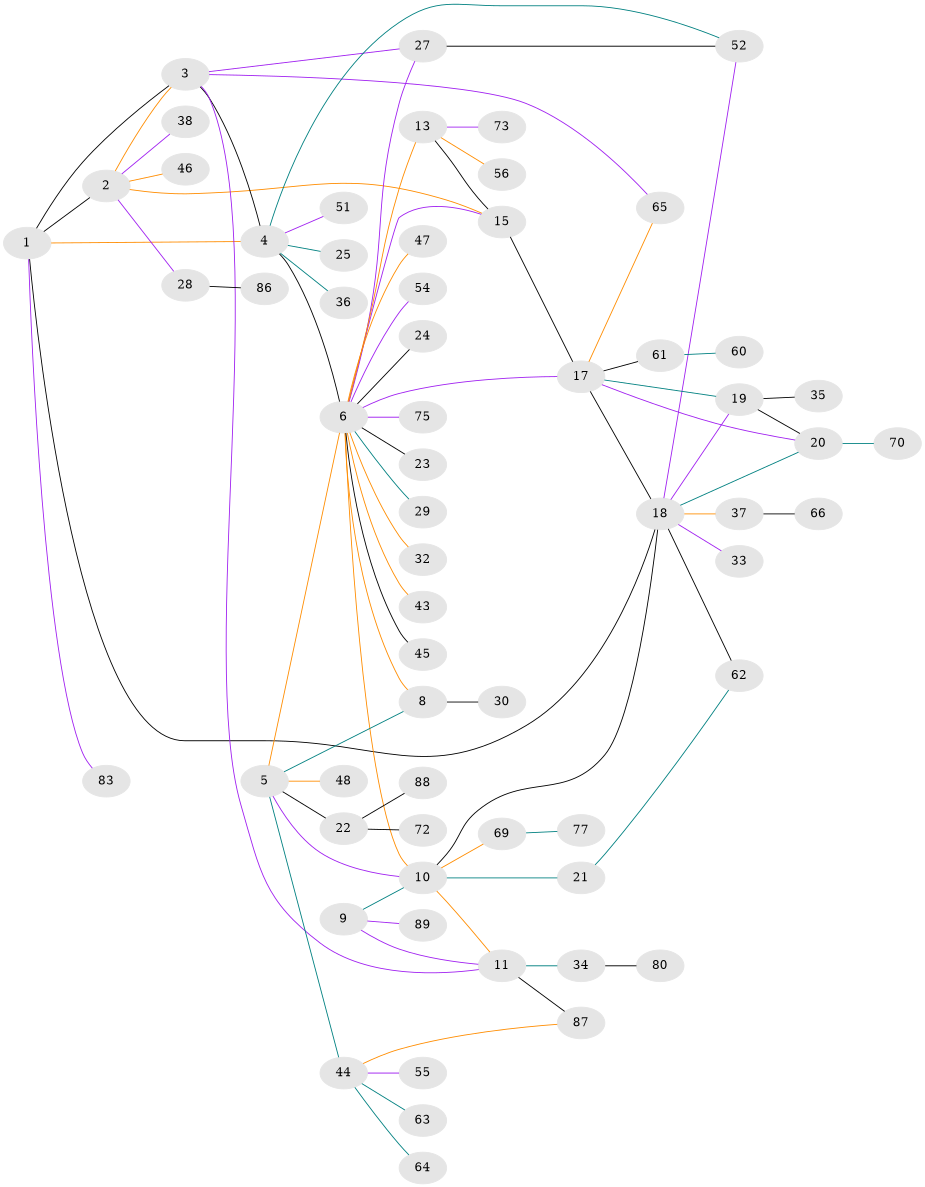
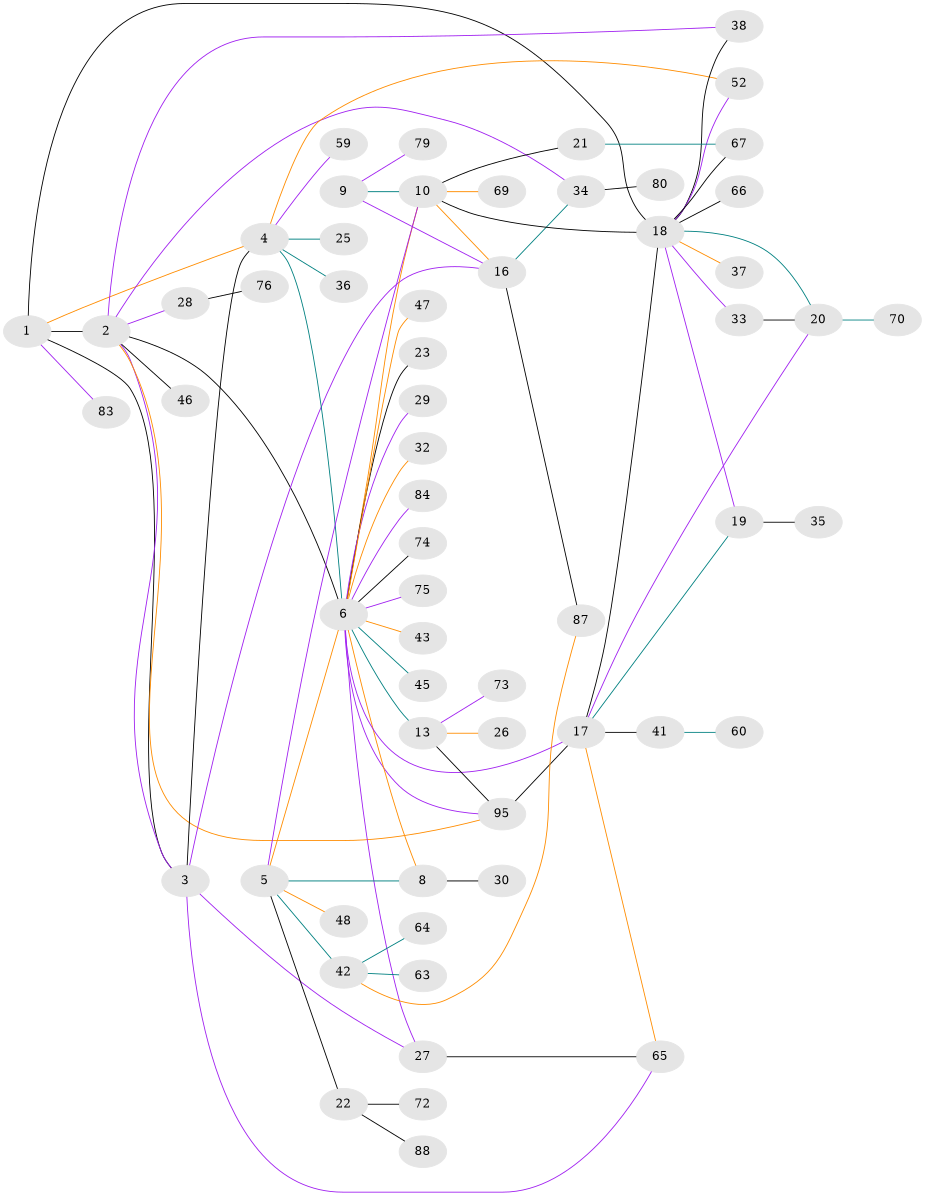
edge "52" -- "4": color teal -> darkorange
edge "27" -- "52": now "27" -- "65"
edge "3" -- "2": color darkorange -> purple
edge "38" -- "18": added
edge "34" -- "2": added
node "56": label "56" -> "26"
edge "46" -- "2": color darkorange -> black
node "51": label "51" -> "59"
node "15": label "15" -> "95"
edge "13" -- "6": color darkorange -> teal
node "86": label "86" -> "76"
node "54": label "54" -> "84"
edge "4" -- "6": color black -> teal
node "24": label "24" -> "74"
node "61": label "61" -> "41"
edge "19" -- "20": now "33" -- "20"
edge "2" -- "6": added
edge "6" -- "29": color teal -> purple
edge "37" -- "66": now "18" -- "66"
edge "6" -- "45": color black -> teal
node "62": label "62" -> "67"
node "77": removed
edge "10" -- "21": color teal -> black
node "89": label "89" -> "79"
node "11": label "11" -> "16"
node "44": label "44" -> "42"
node "55": removed
